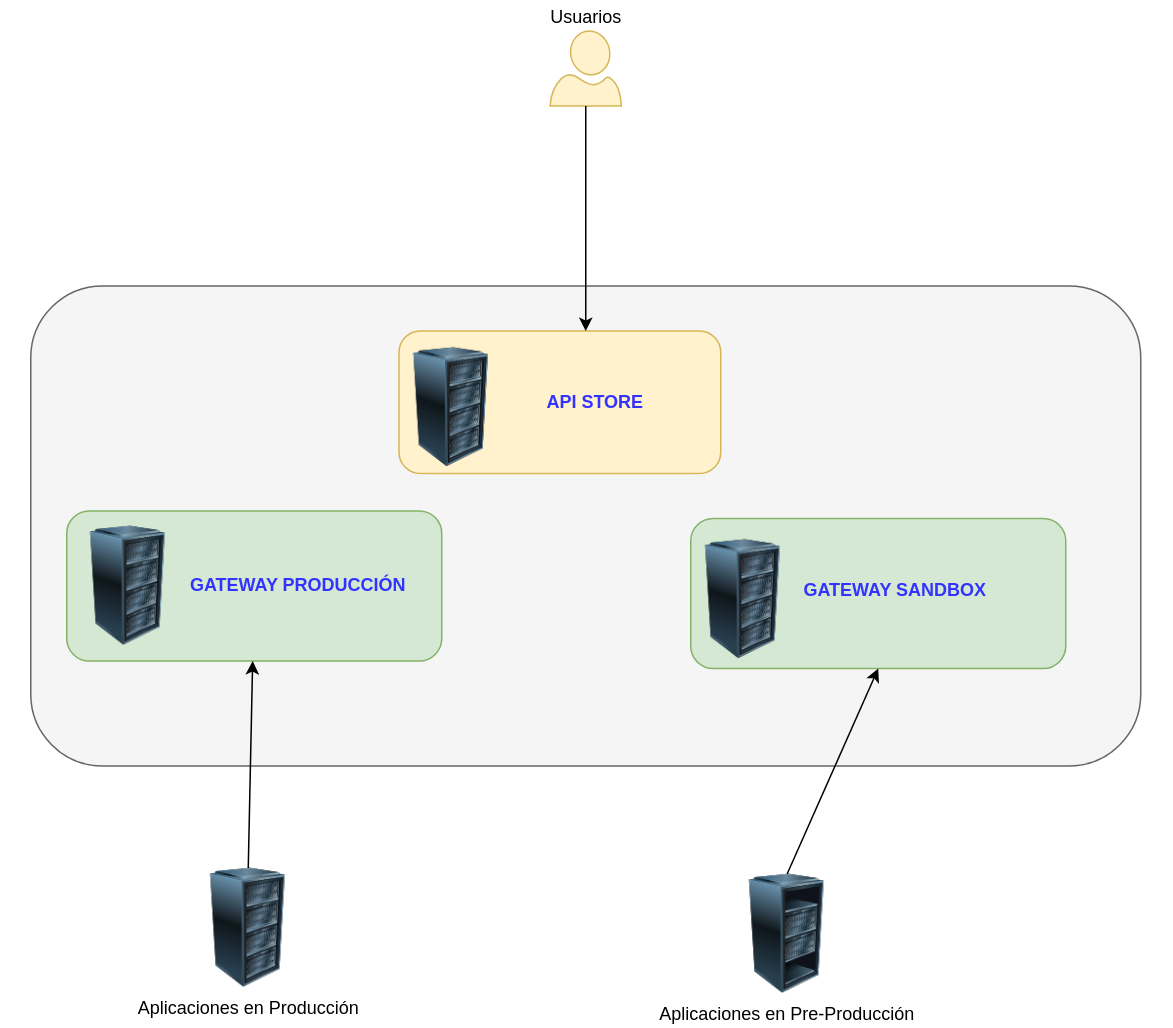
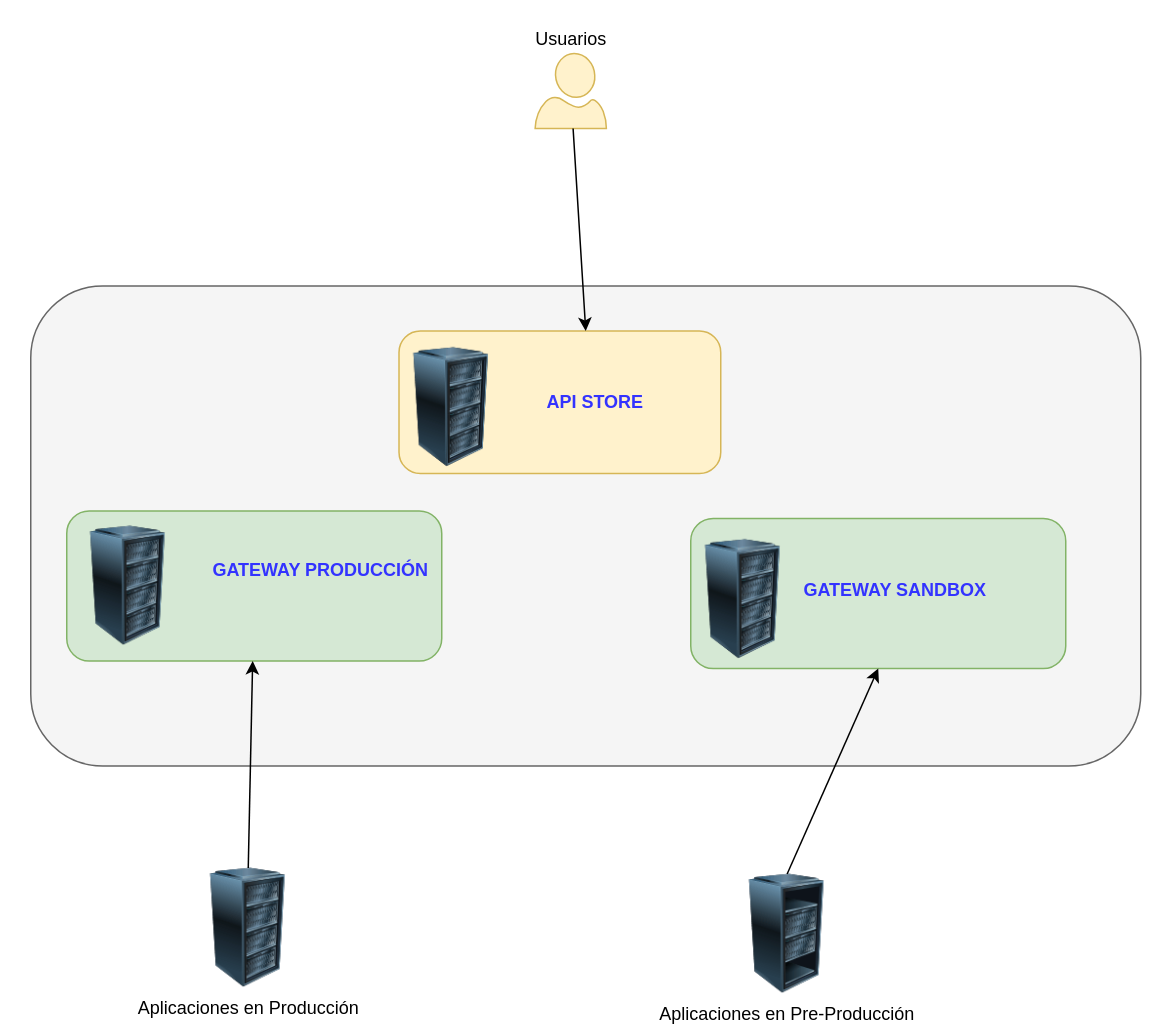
node "Usuarios": moved (586, 68) -> (571, 91)
node "GATEWAY PRODUCCIÓN": moved (298, 586) -> (321, 571)
